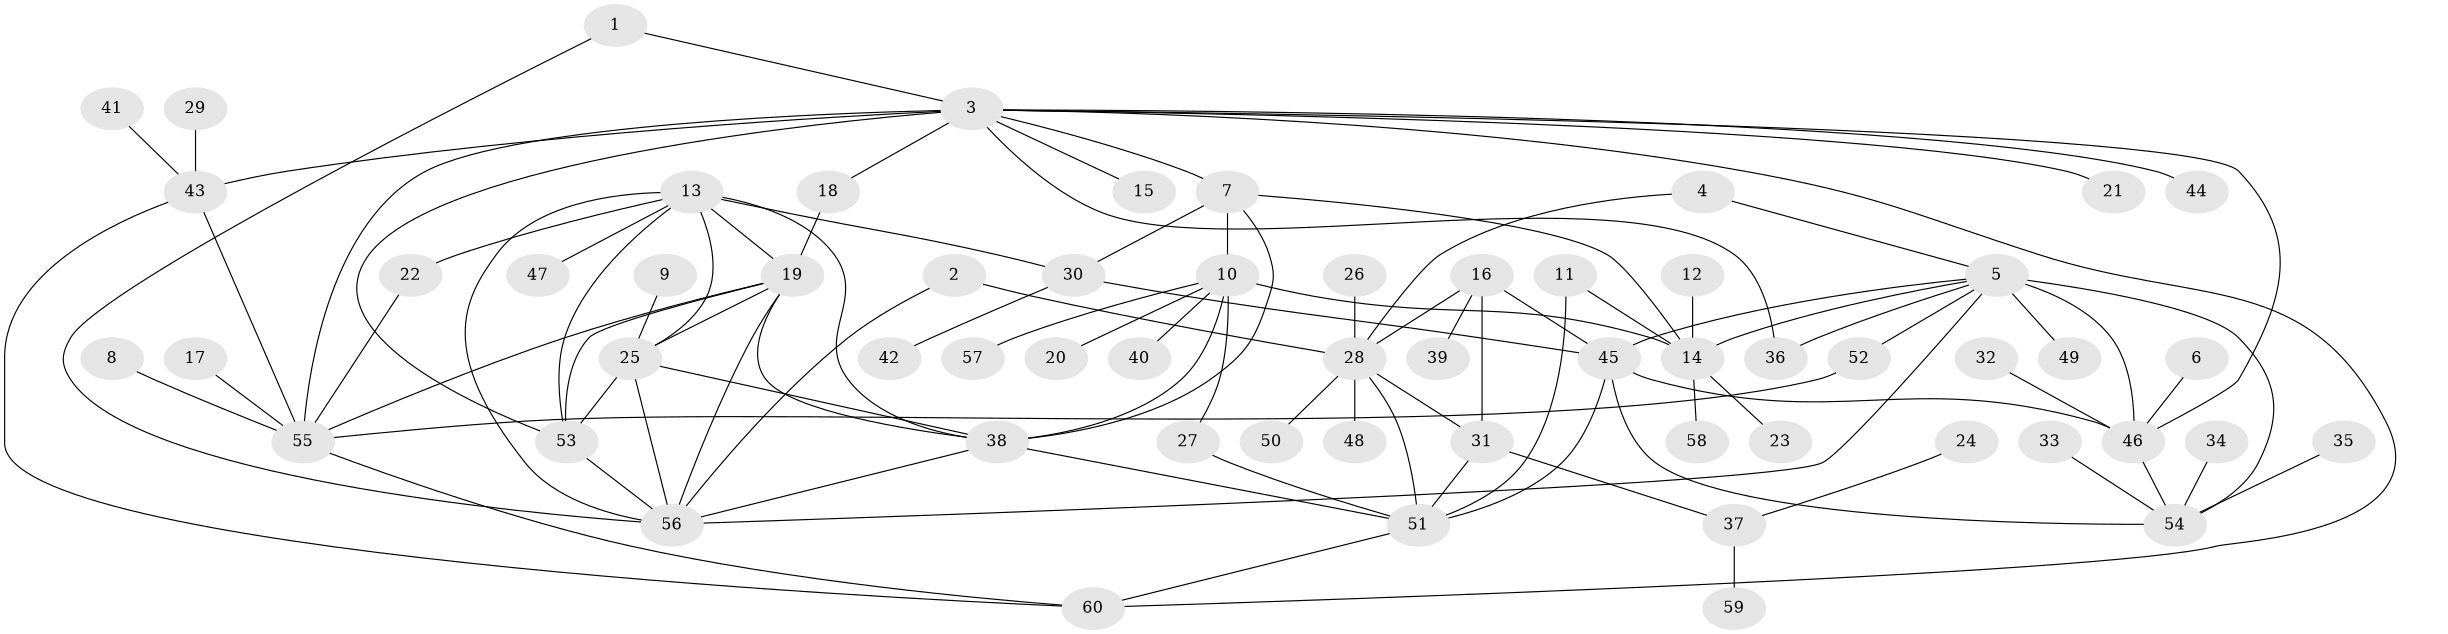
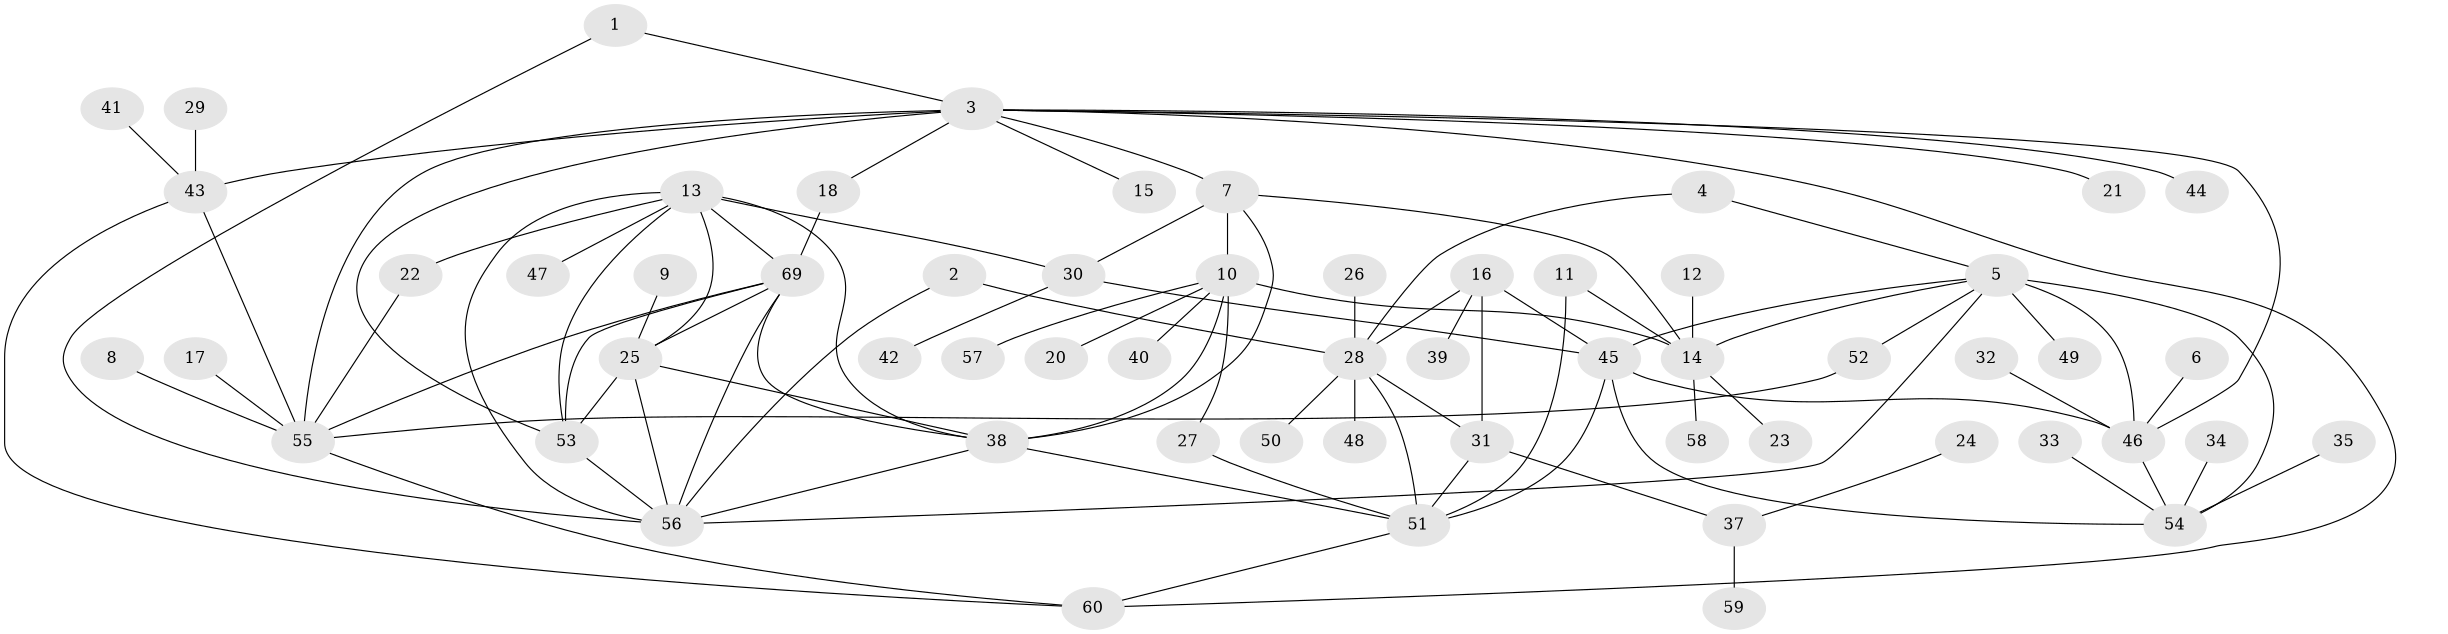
node "19": label "19" -> "69"
node "36": removed
